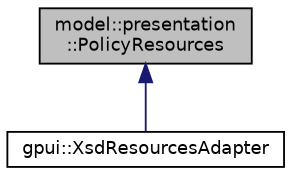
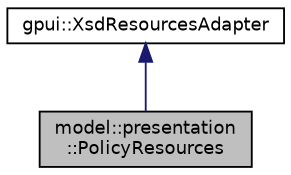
edge "gpui::XsdResourcesAdapter" -> "model::presentation ::PolicyResources": reversed
